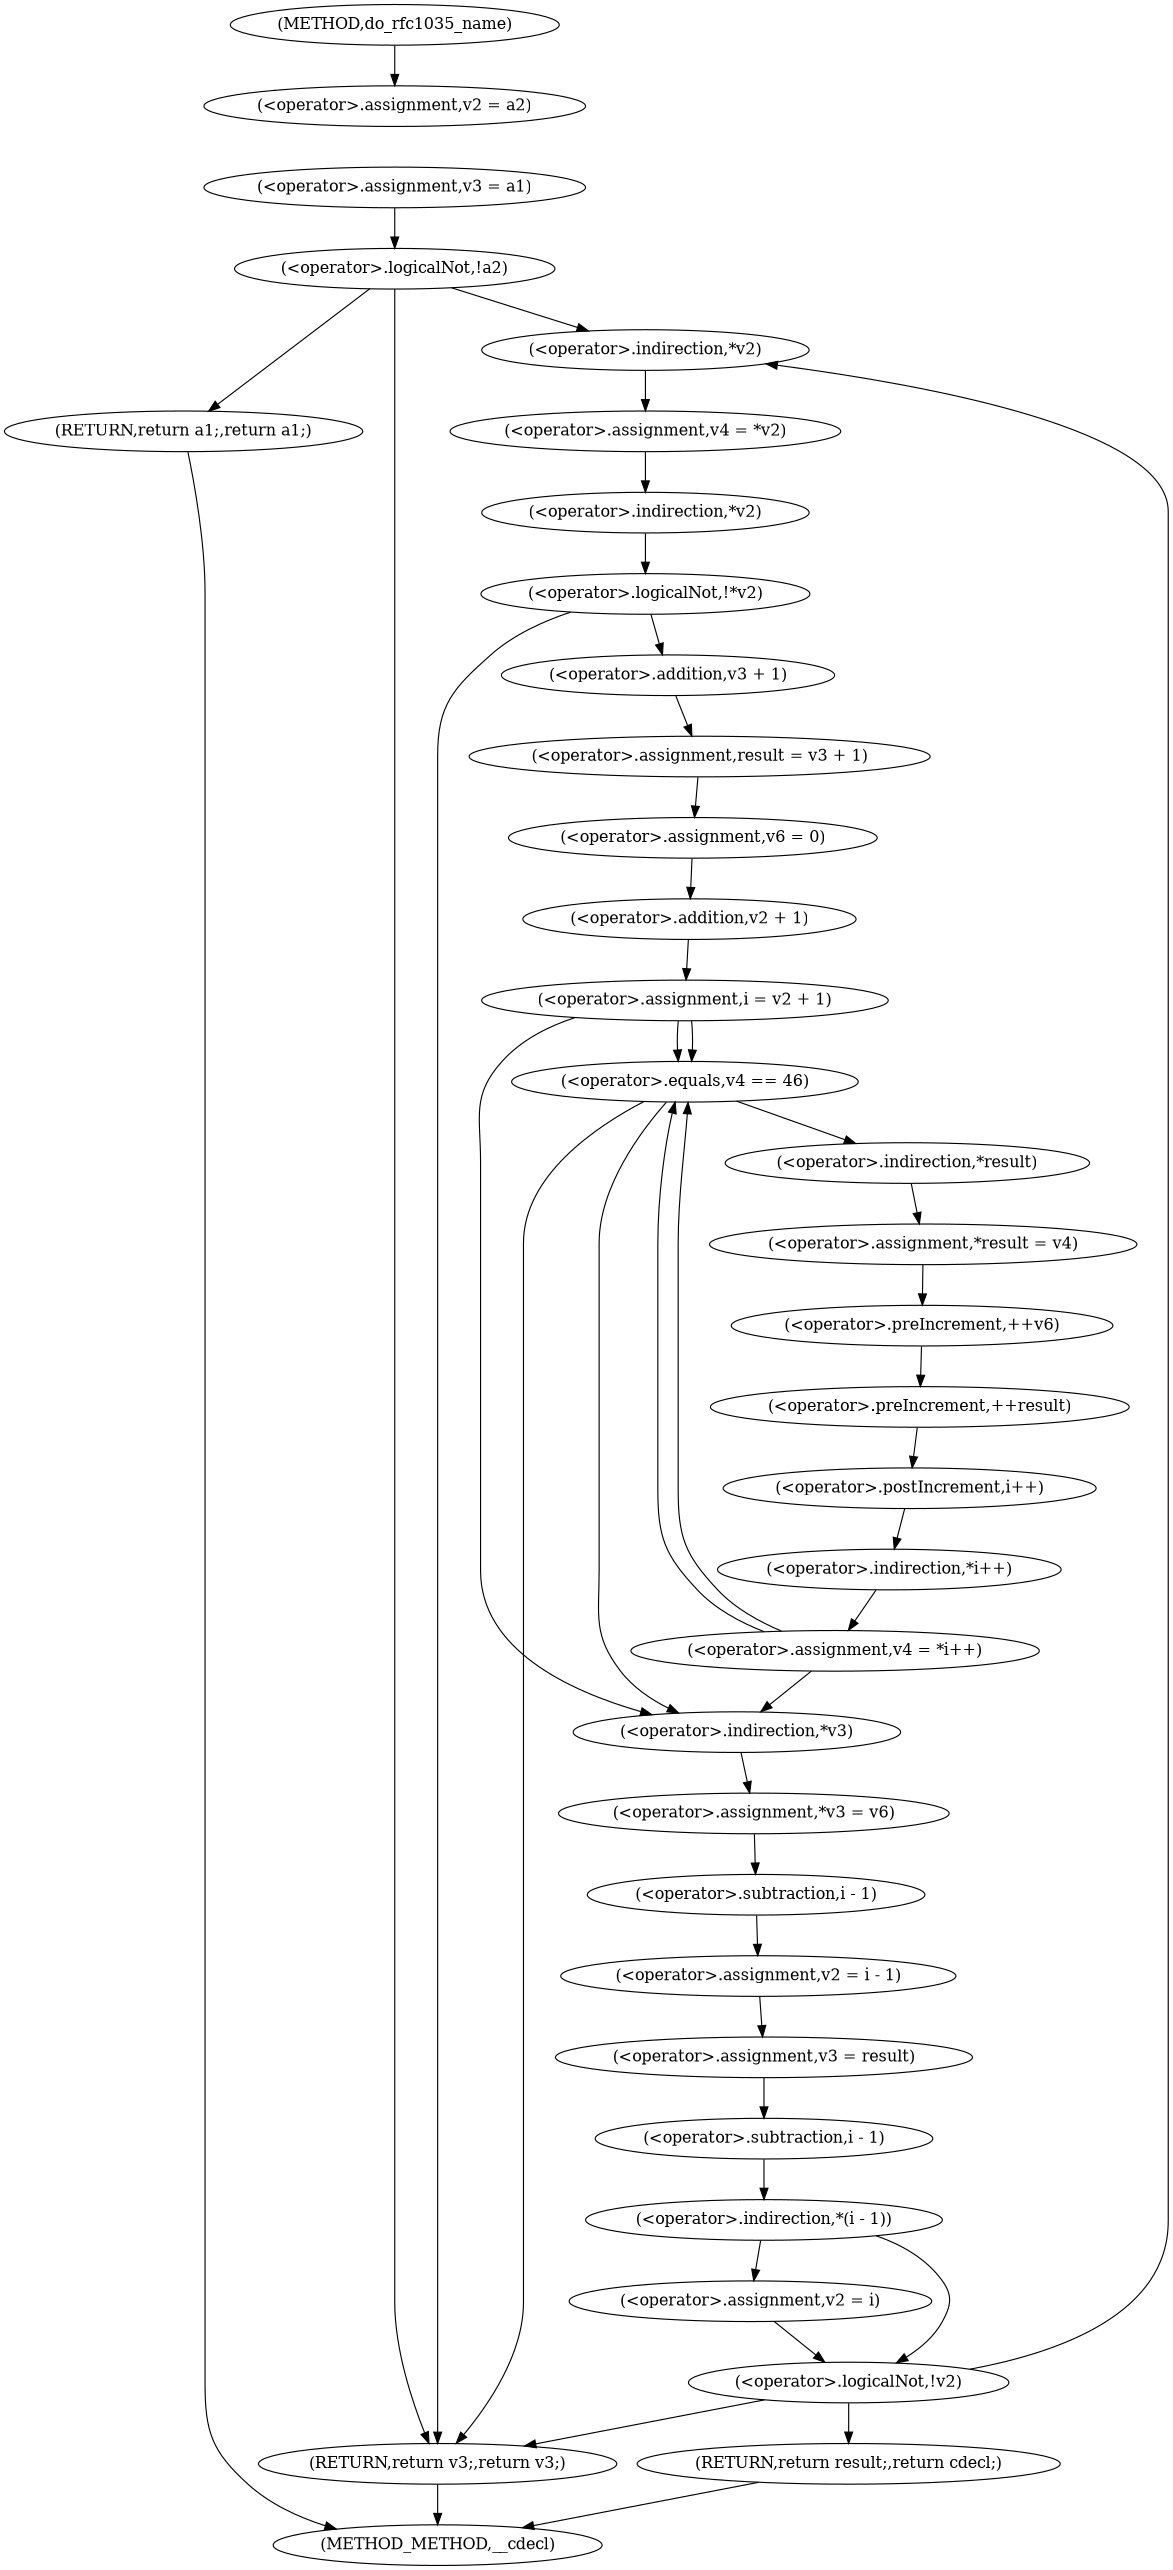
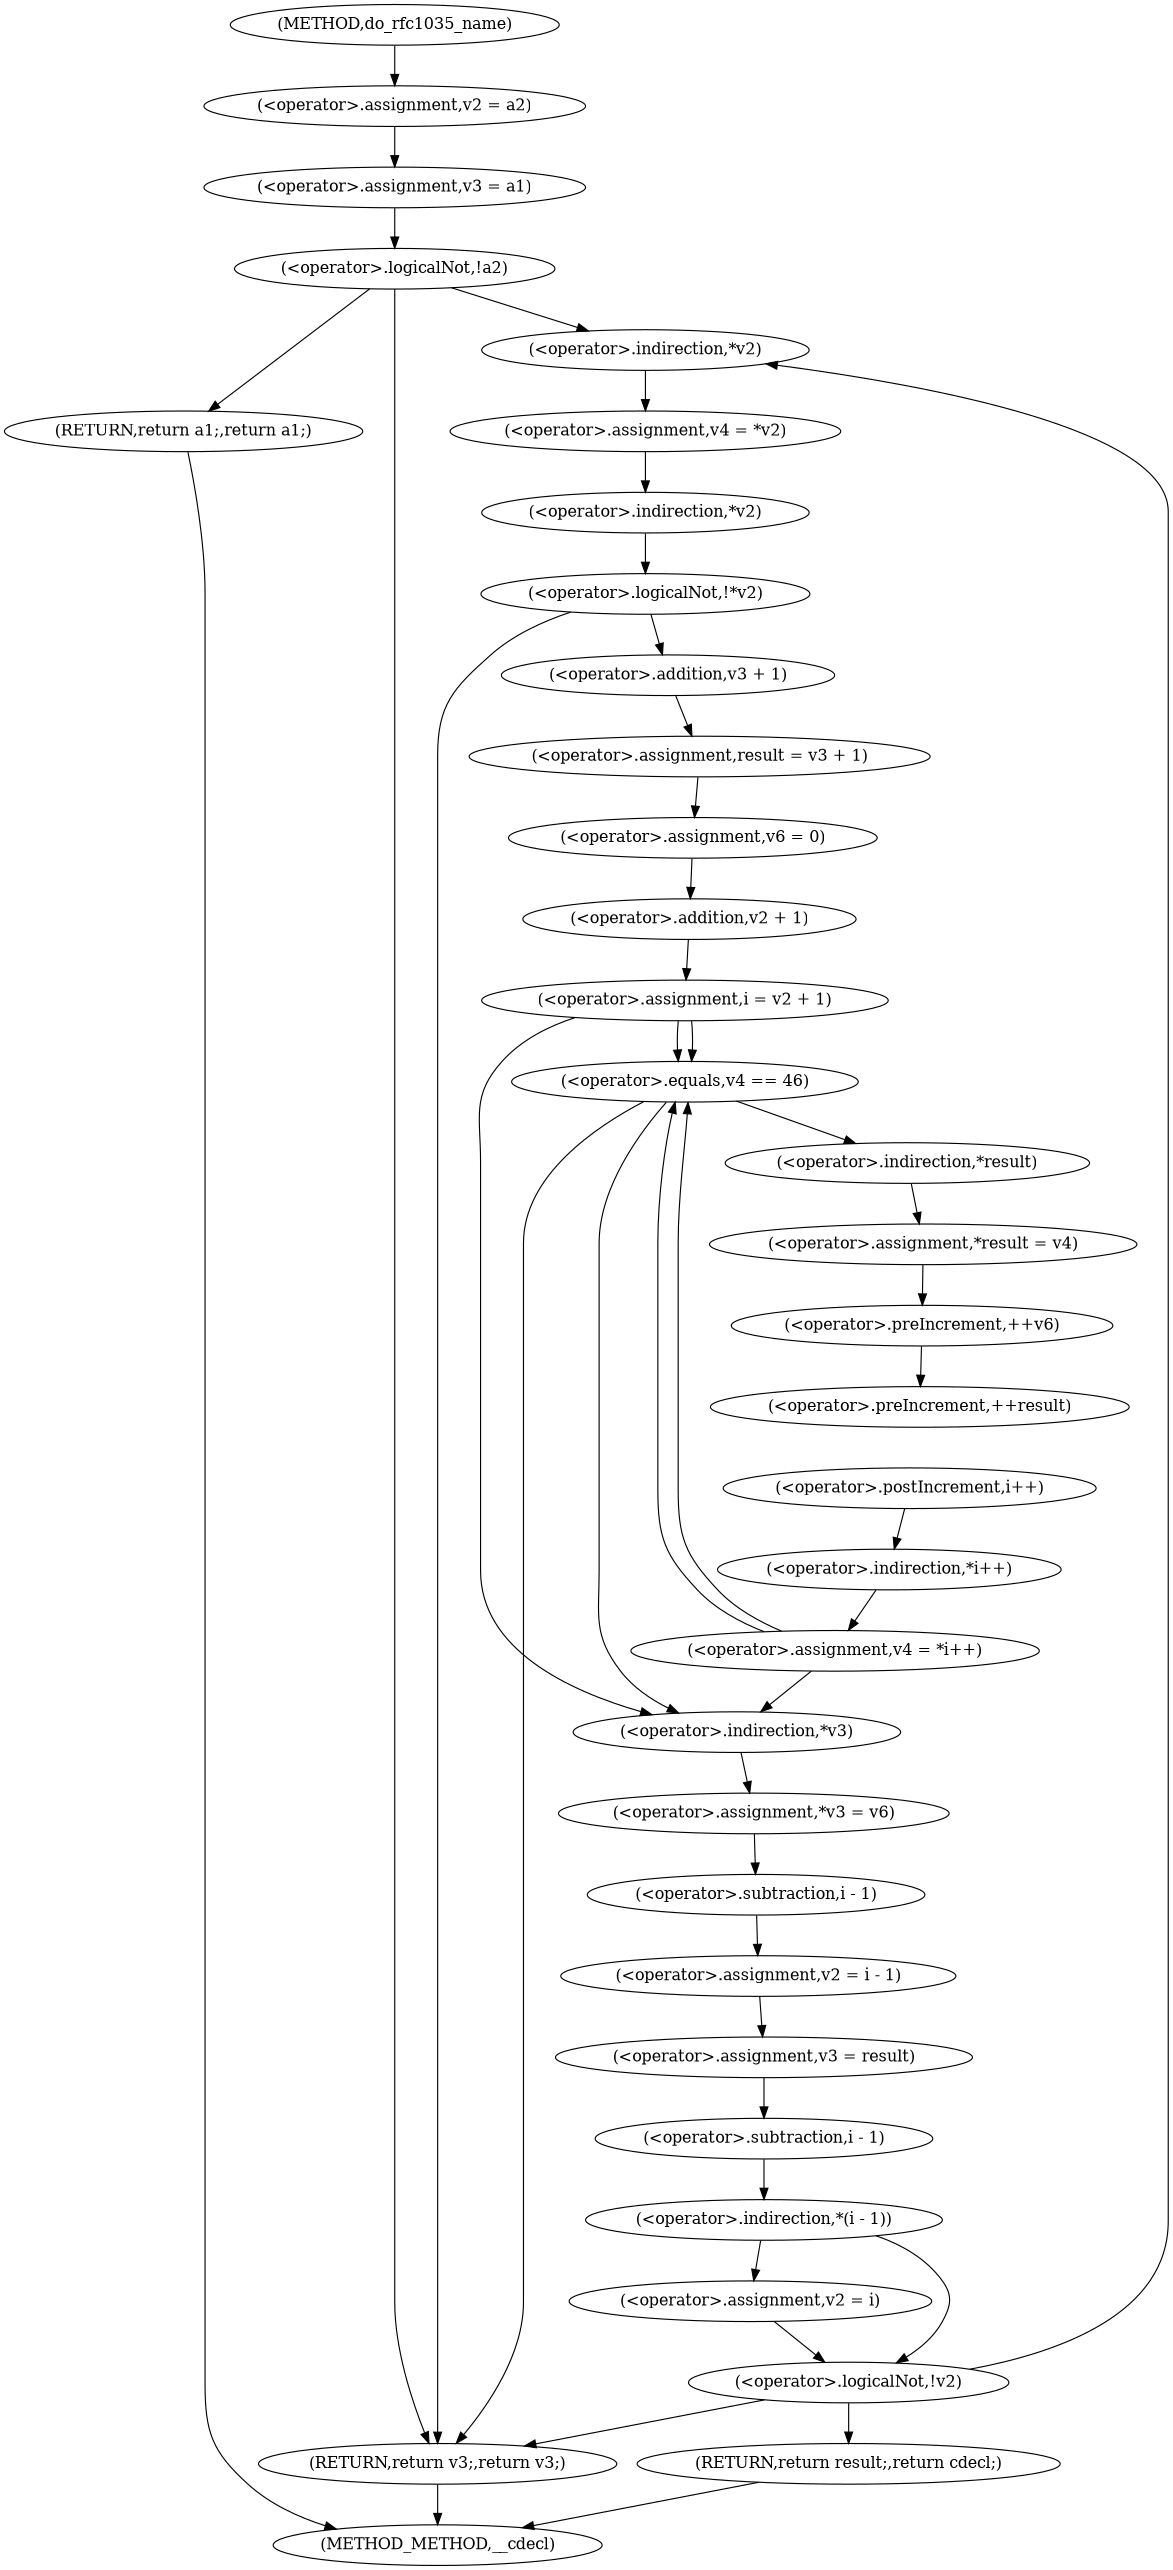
edge "(<operator>.assignment,v2 = a2)" -> "(<operator>.assignment,v3 = a1)": added
edge "(<operator>.preIncrement,++result)" -> "(<operator>.postIncrement,i++)": removed
